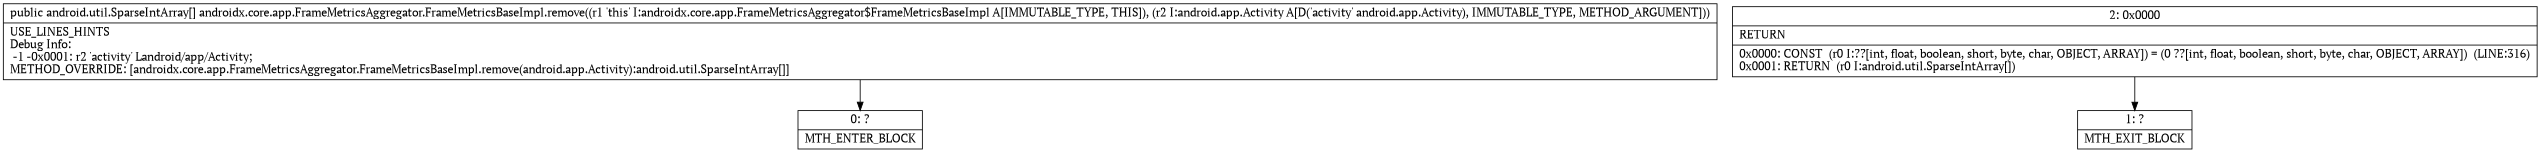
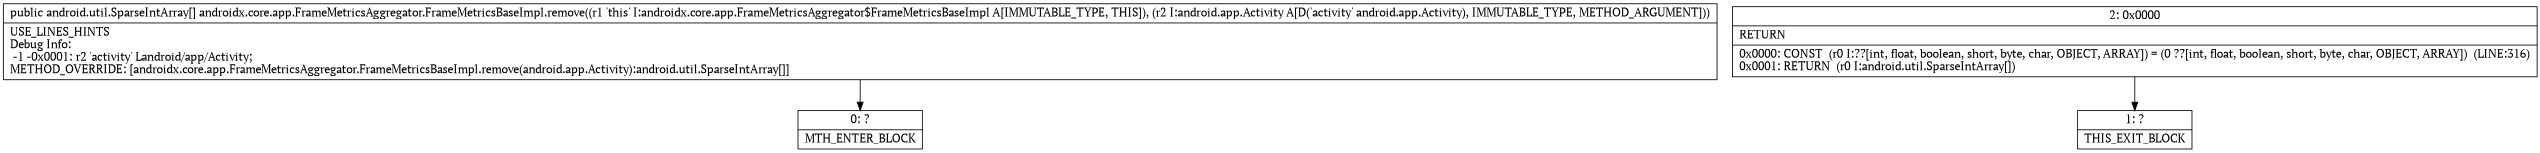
node "1: ?": text "MTH_EXIT_BLOCK" -> "THIS_EXIT_BLOCK"
